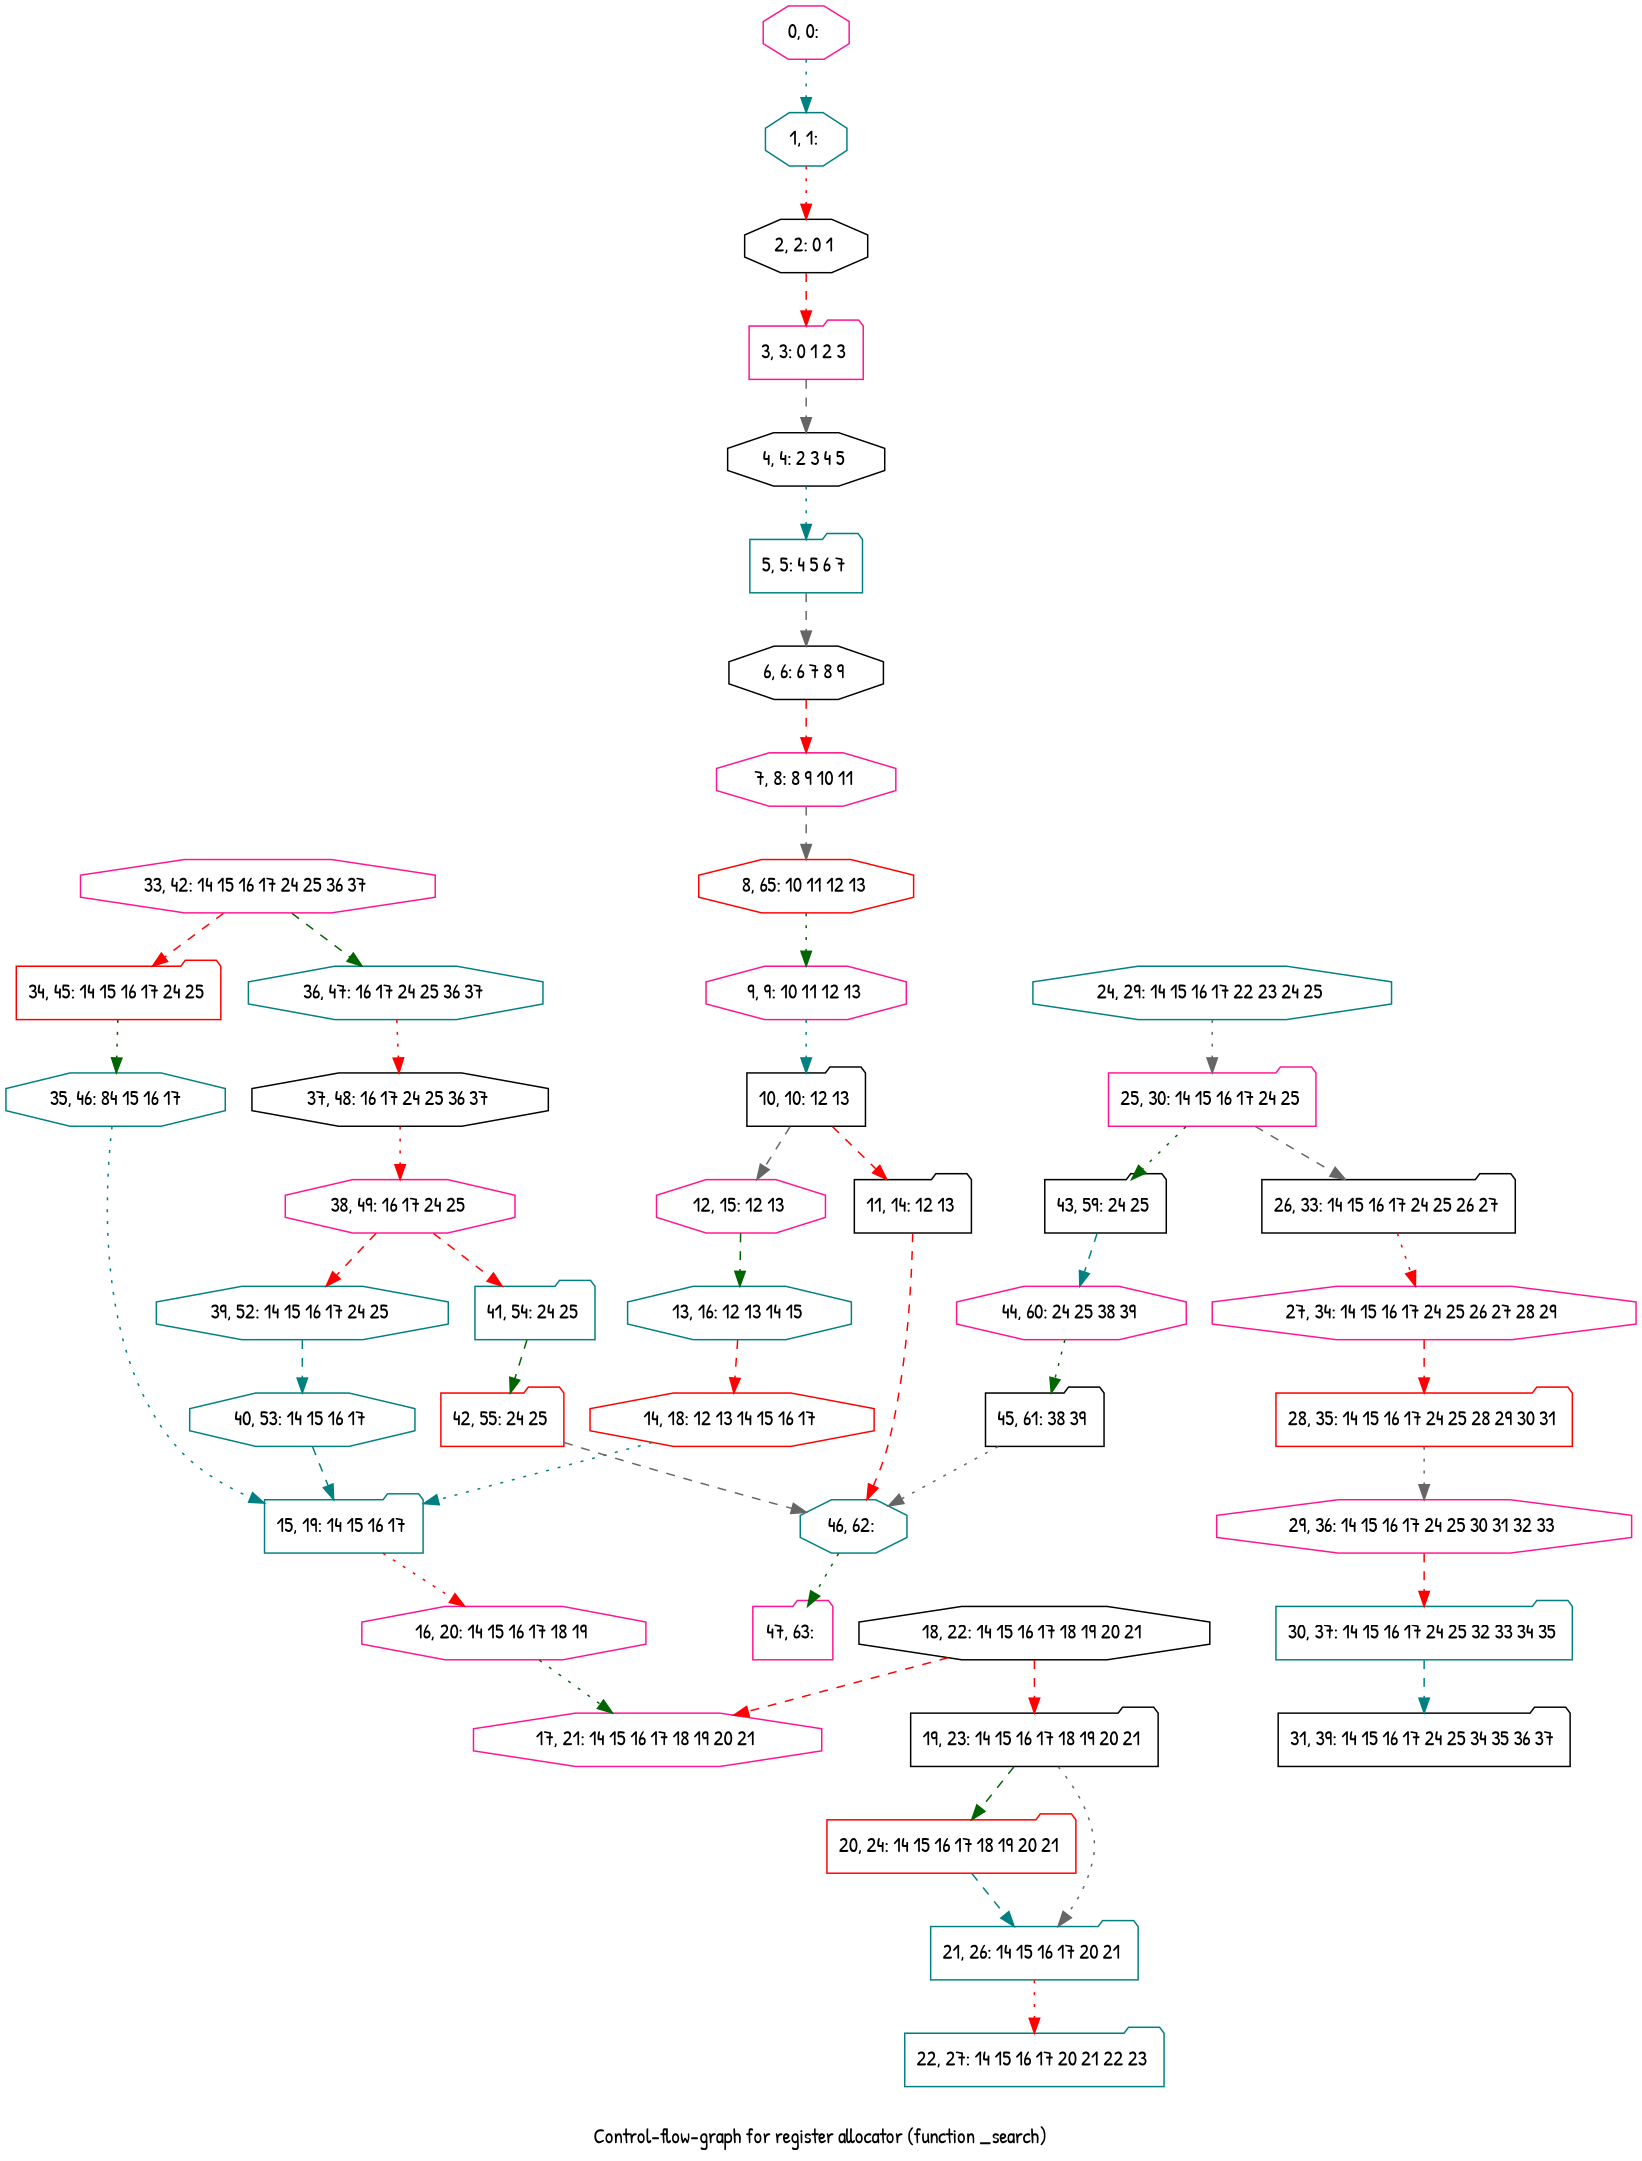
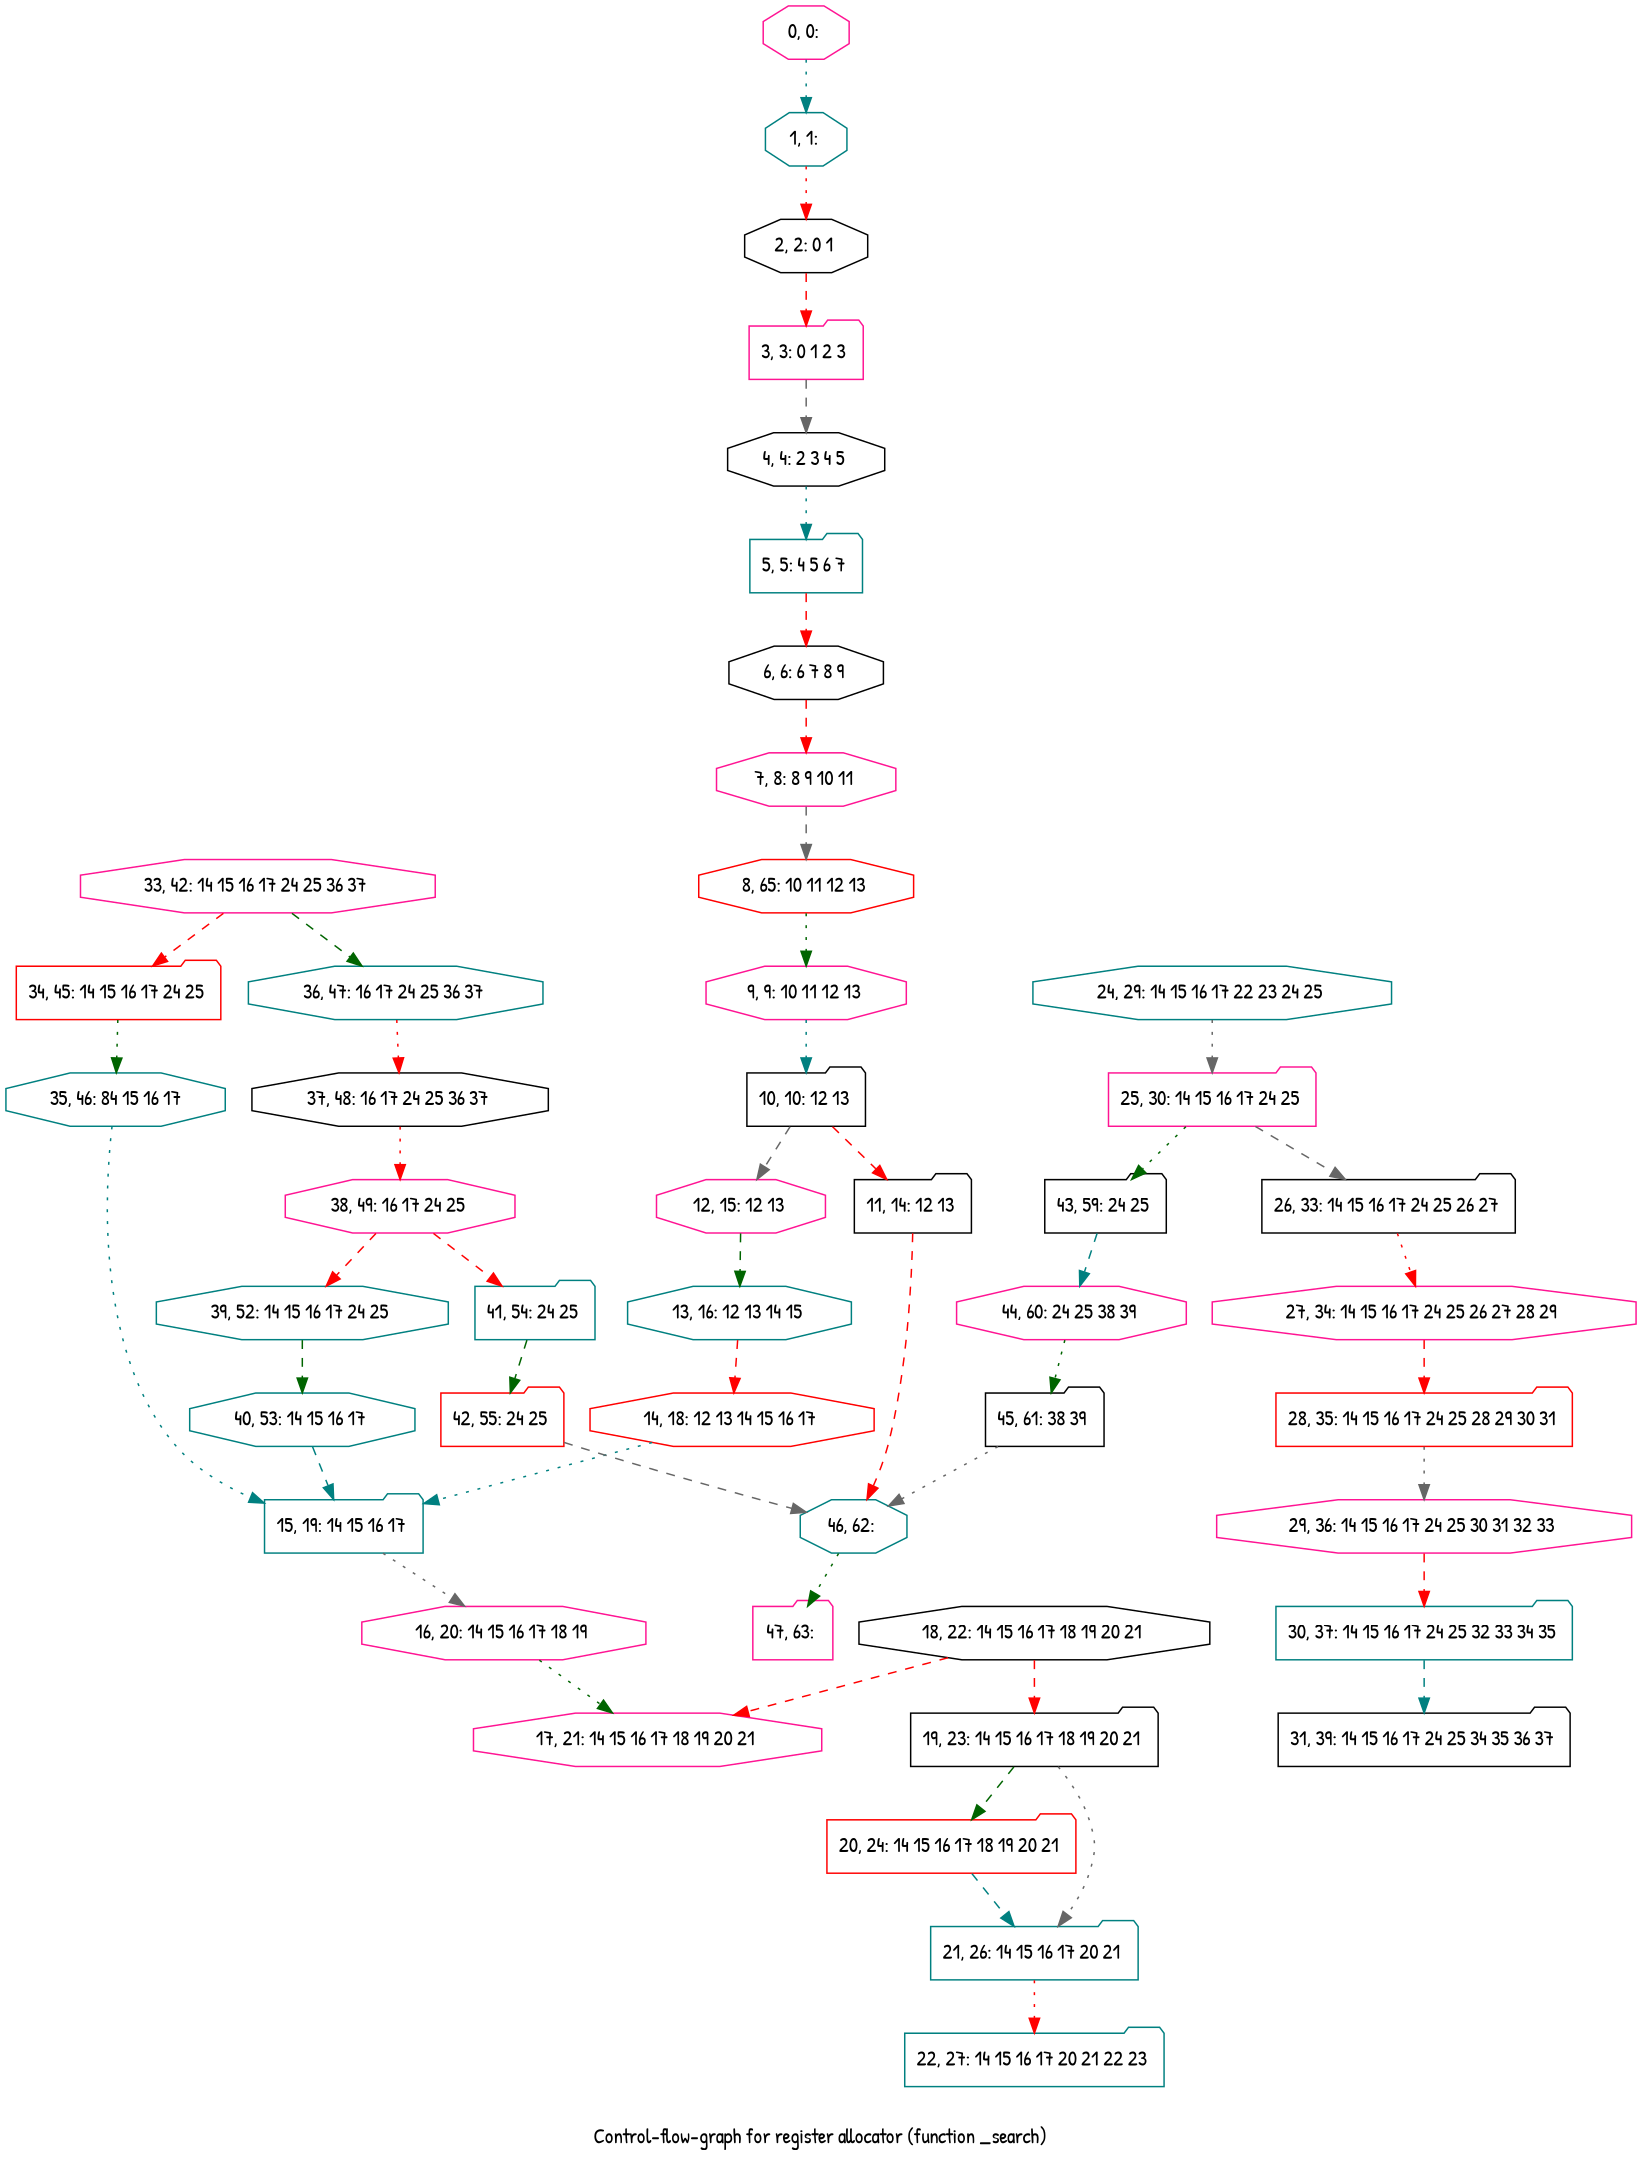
edge "5, 5: 4 5 6 7" -> "6, 6: 6 7 8 9": color gray40 -> red
edge "39, 52: 14 15 16 17 24 25" -> "40, 53: 14 15 16 17": color teal -> darkgreen
edge "15, 19: 14 15 16 17" -> "16, 20: 14 15 16 17 18 19": color red -> gray40
